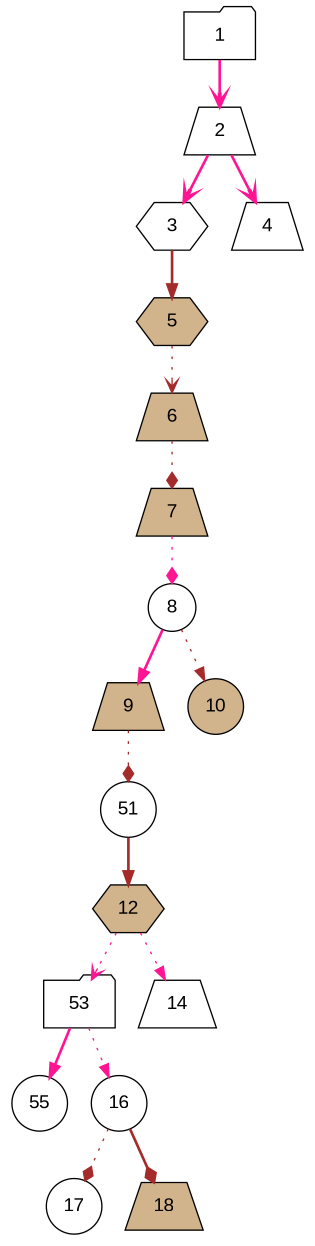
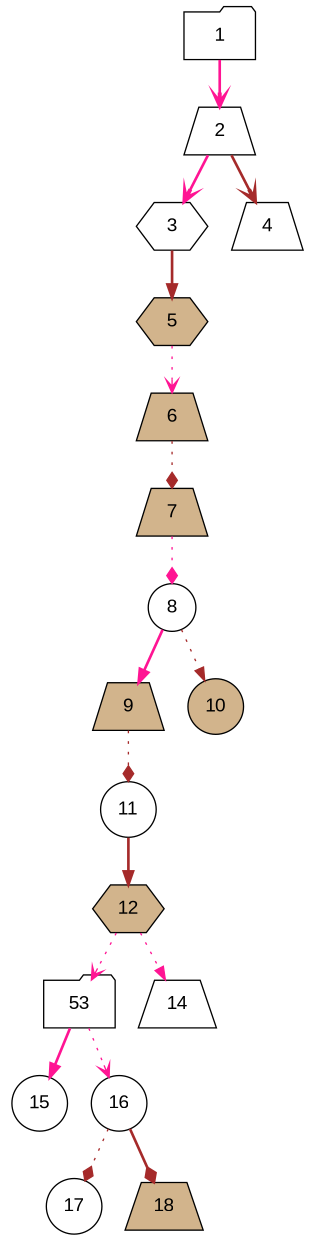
edge "2" -> "4": color deeppink -> brown
edge "5" -> "6": color brown -> deeppink
node "51": label "51" -> "11"
edge "53" -> "16": arrowhead normal -> vee
node "55": label "55" -> "15"
